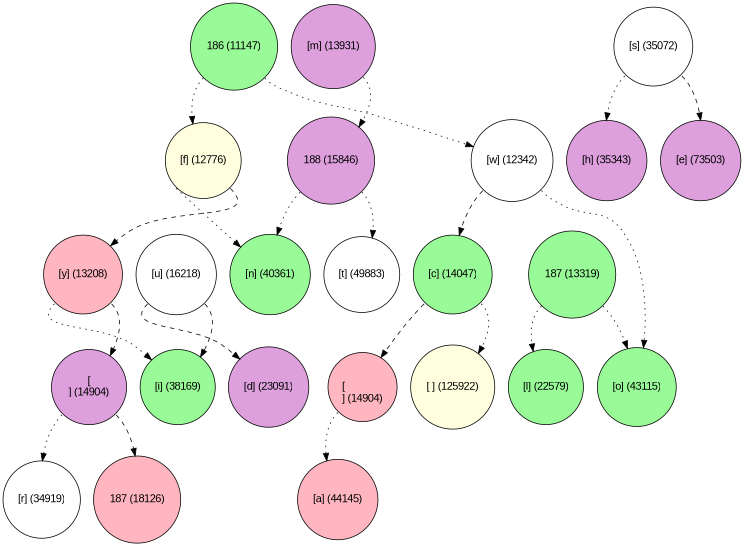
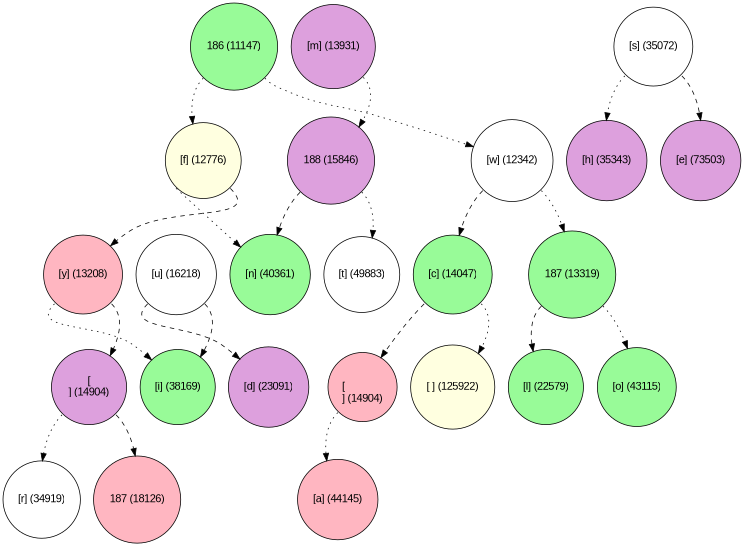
edge "188 (15846)" -> "[n] (40361)": style dotted -> dashed
edge "[w] (12342)" -> "[o] (43115)": now "[w] (12342)" -> "187 (13319)"
edge "187 (13319)" -> "[l] (22579)": style dotted -> dashed
